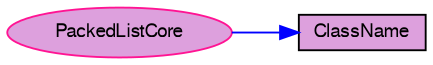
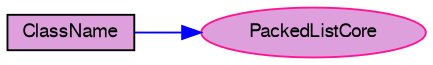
edge "PackedListCore" -> "ClassName": reversed
